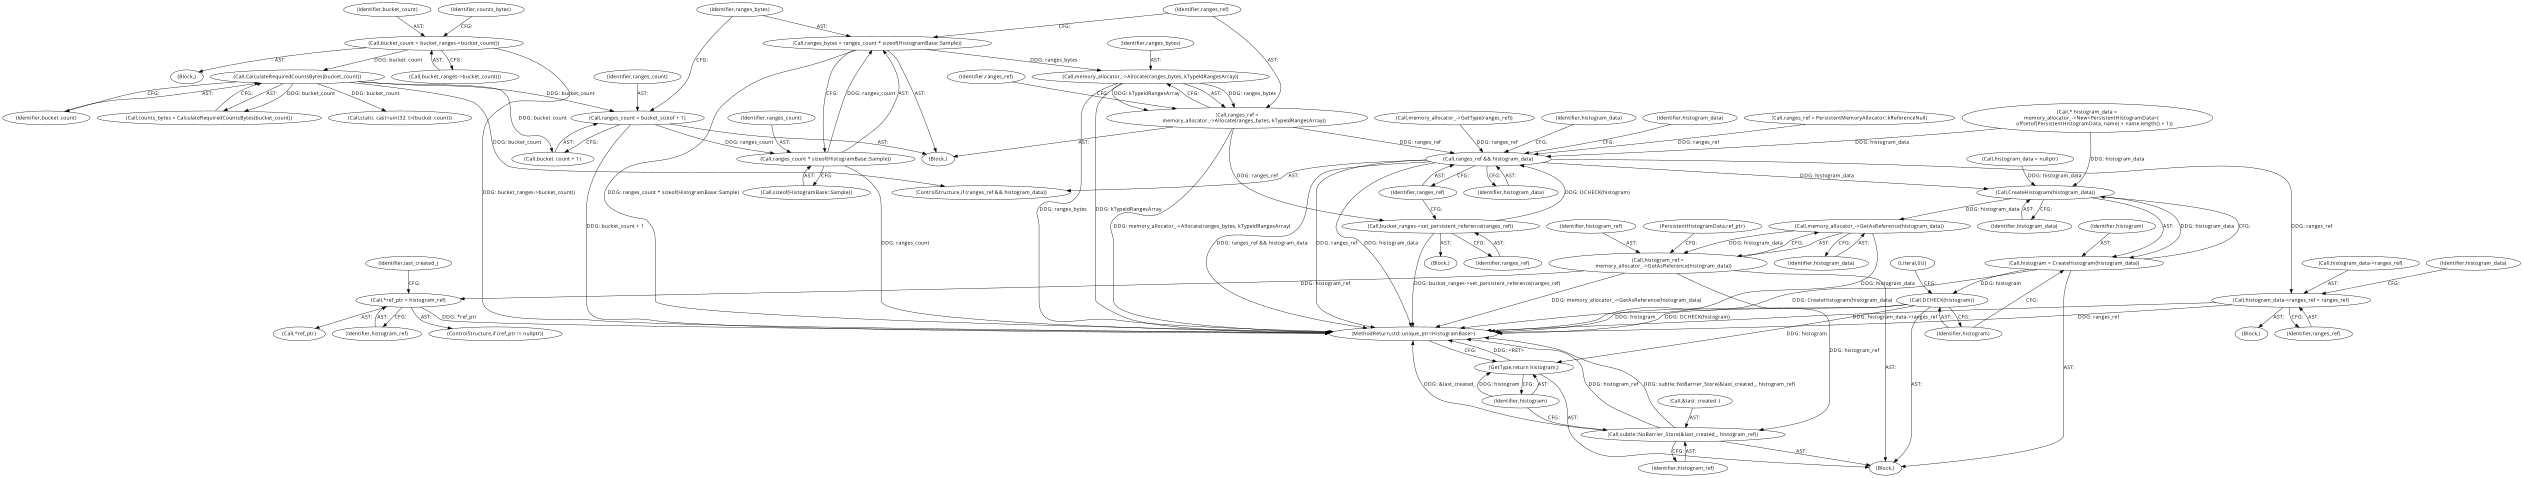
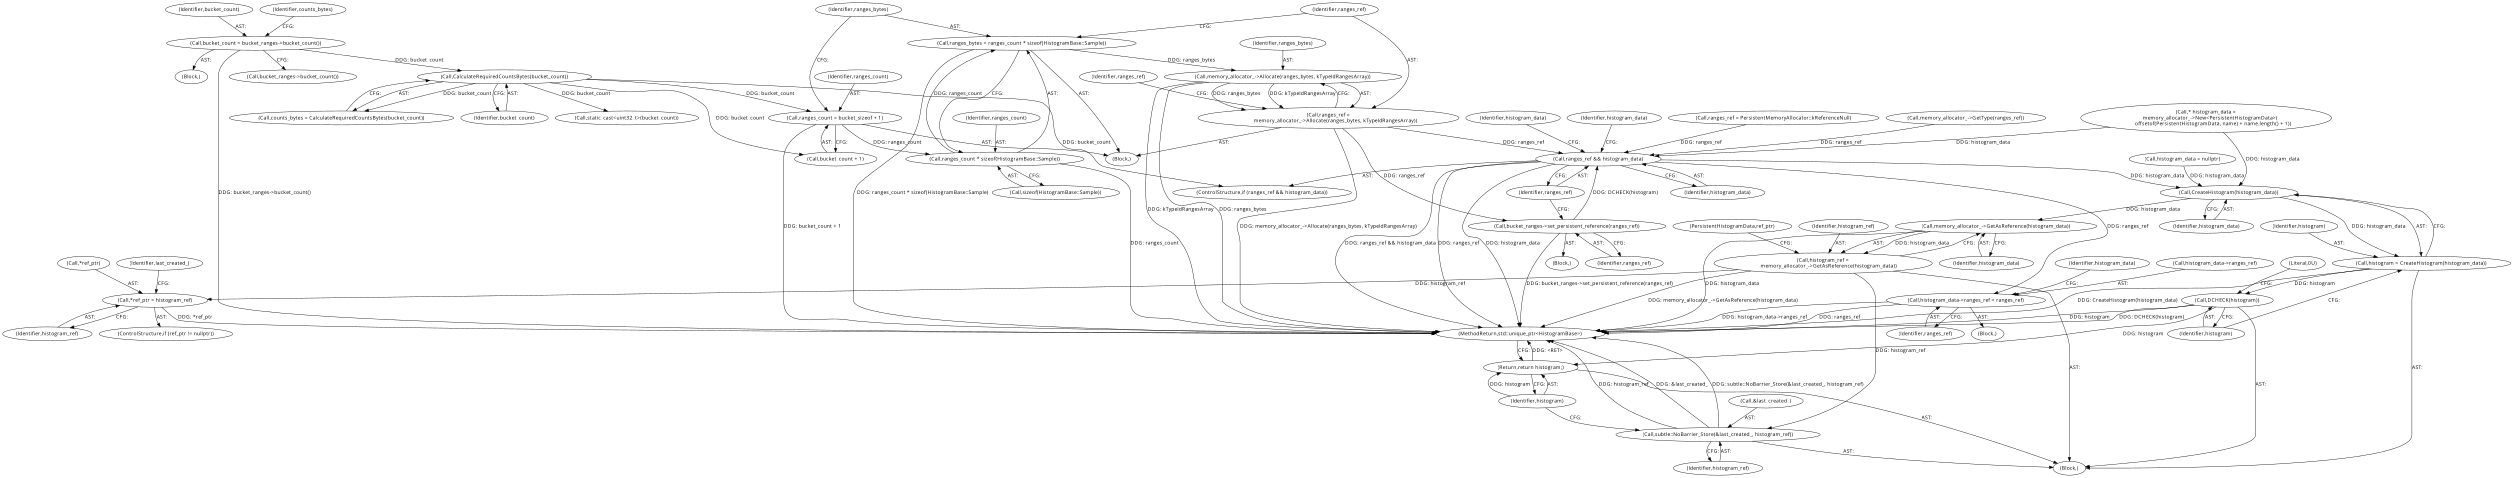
edge "(Call,bucket_ranges->bucket_count())" -> "(Call,bucket_count = bucket_ranges->bucket_count())": removed, label "AST:"
edge "(Call,*ref_ptr = histogram_ref)" -> "(Call,*ref_ptr)": reversed
node "(GetType,return histogram;)": label "(GetType,return histogram;)" -> "(Return,return histogram;)"
